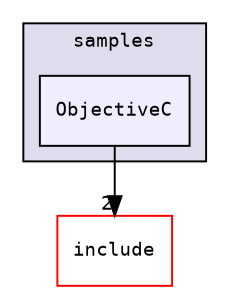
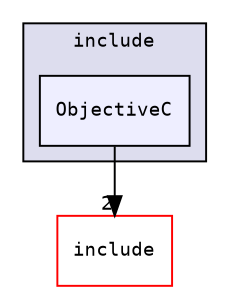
cluster "samples": label "samples" -> "include"
